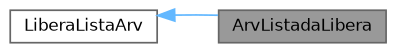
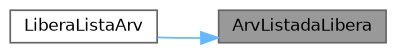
edge "ArvListadaLibera" -> "LiberaListaArv": reversed
